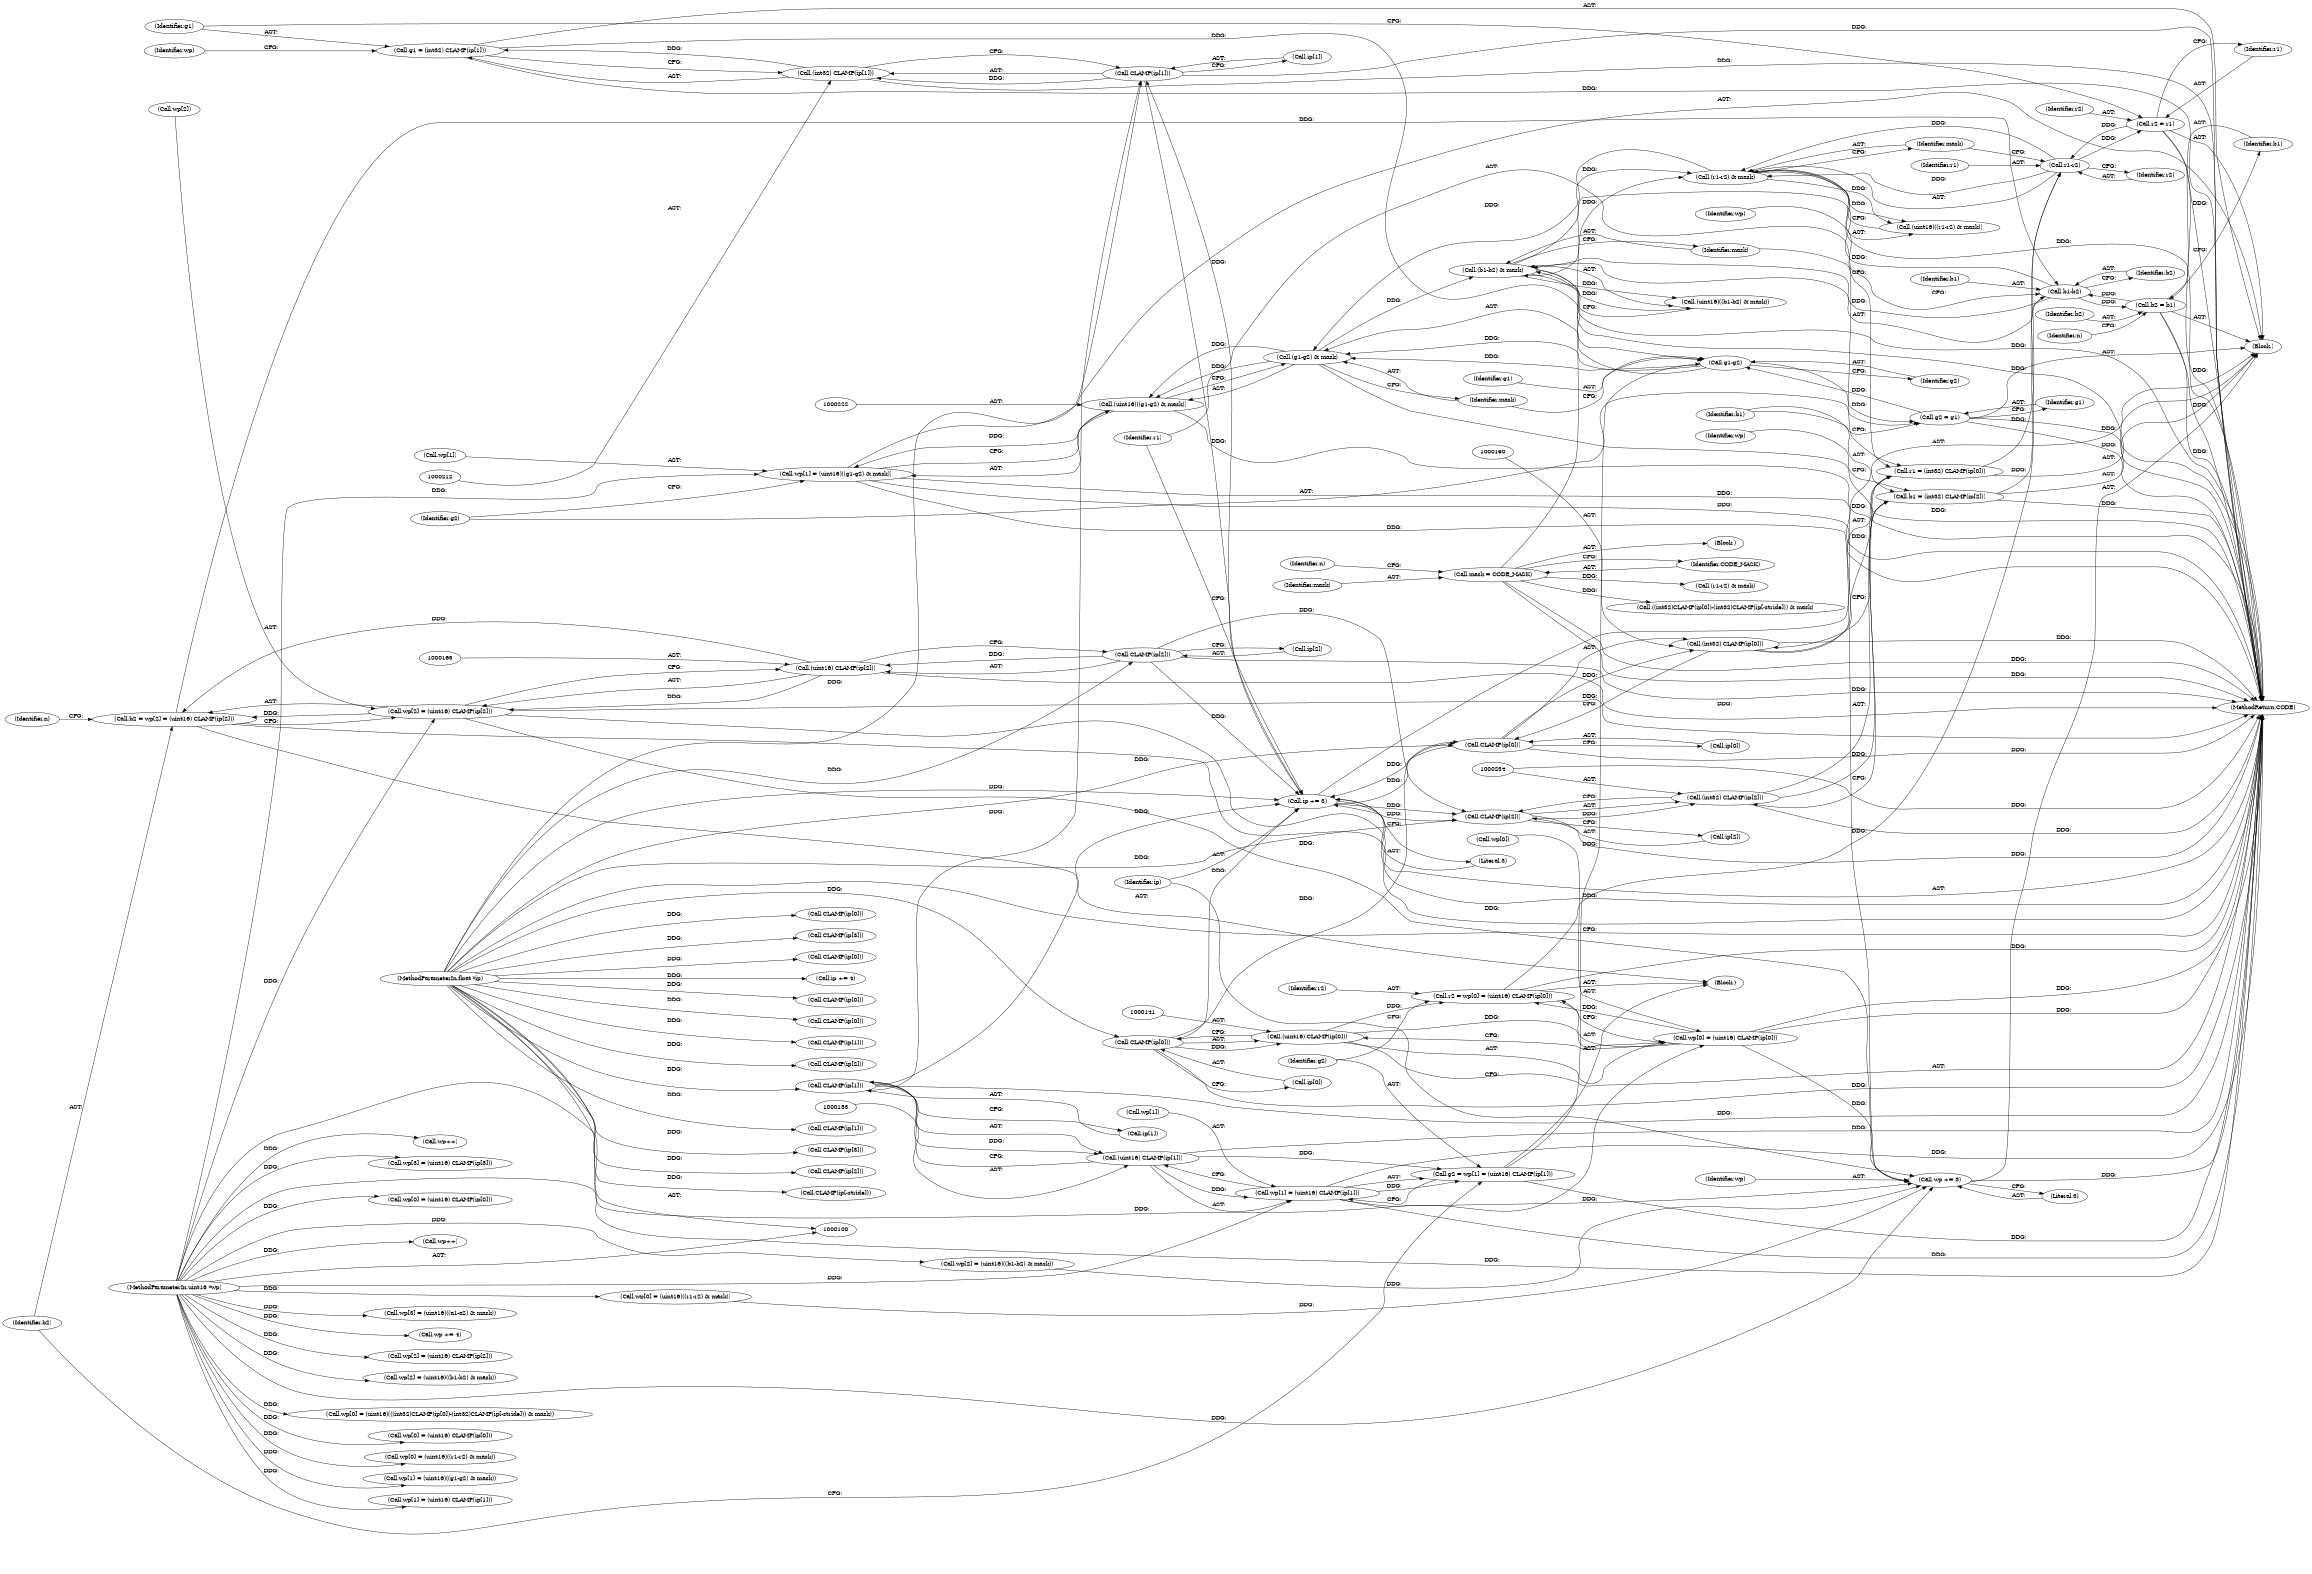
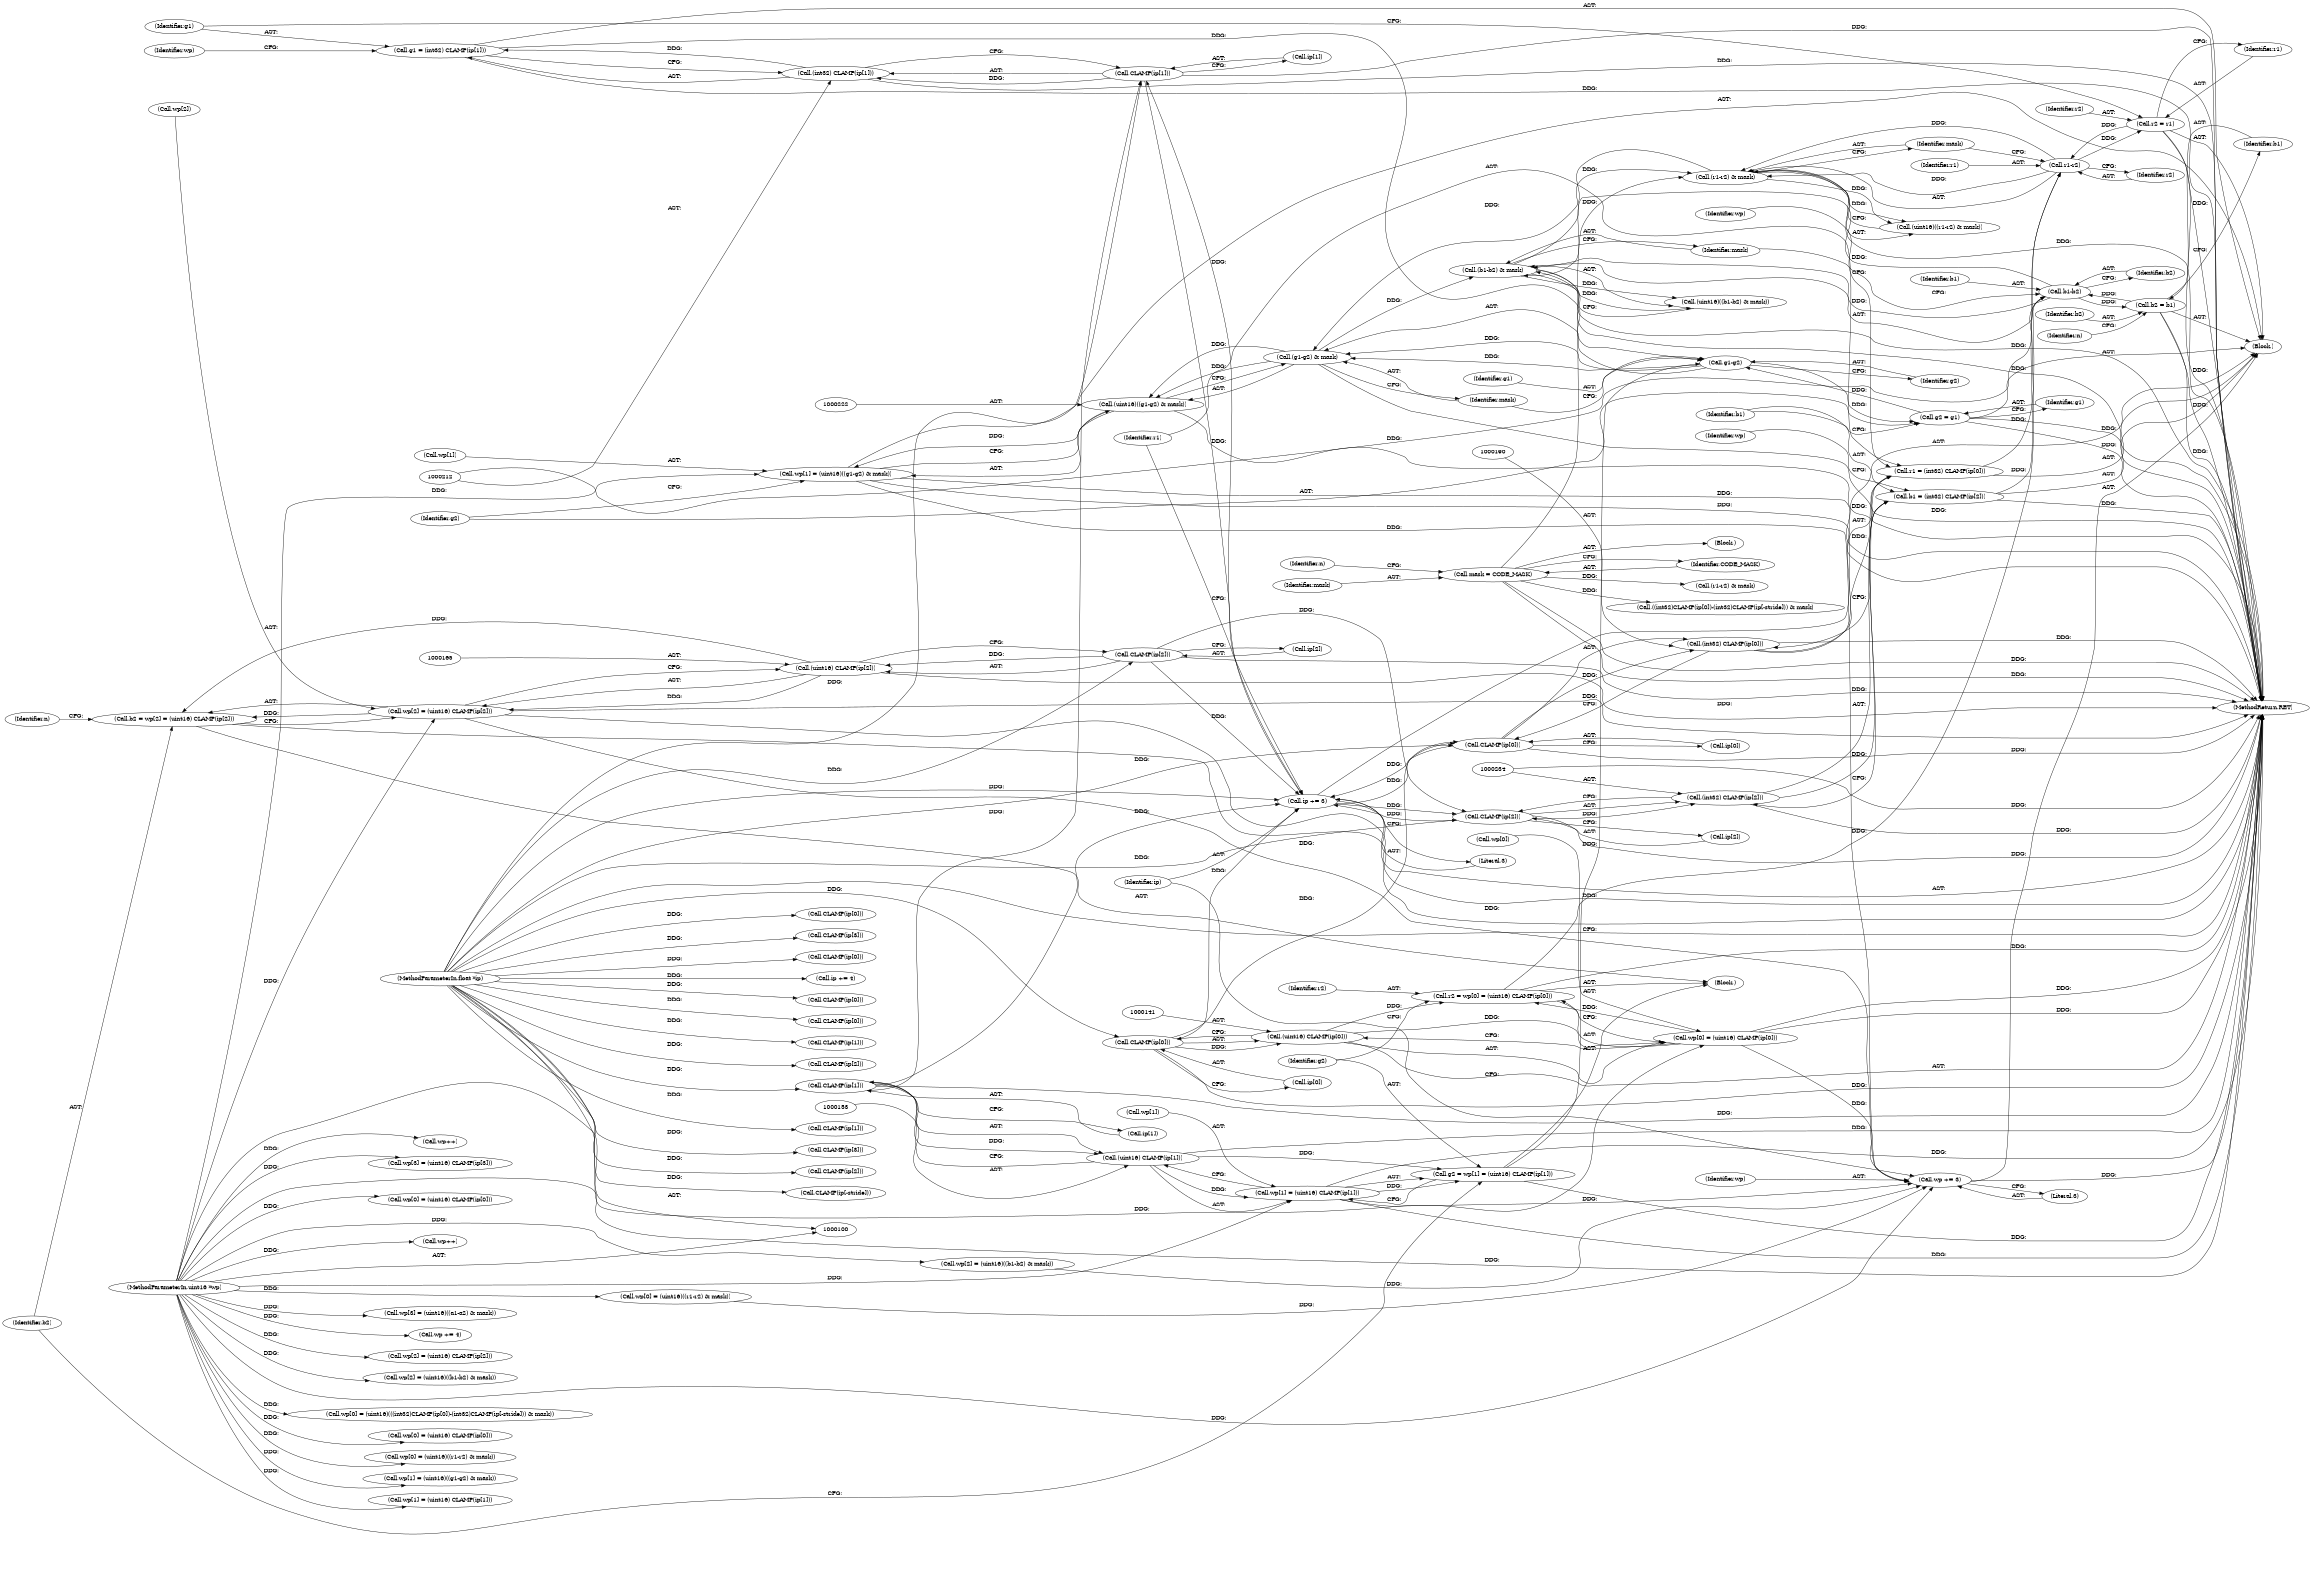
edge "(Call,b2 = wp[2] = (uint16) CLAMP(ip[2]))" -> "(Call,b1-b2)": now "1000212" -> "(Call,b1-b2)"
node "(MethodReturn,CODE)": label "(MethodReturn,CODE)" -> "(MethodReturn,RET)"
